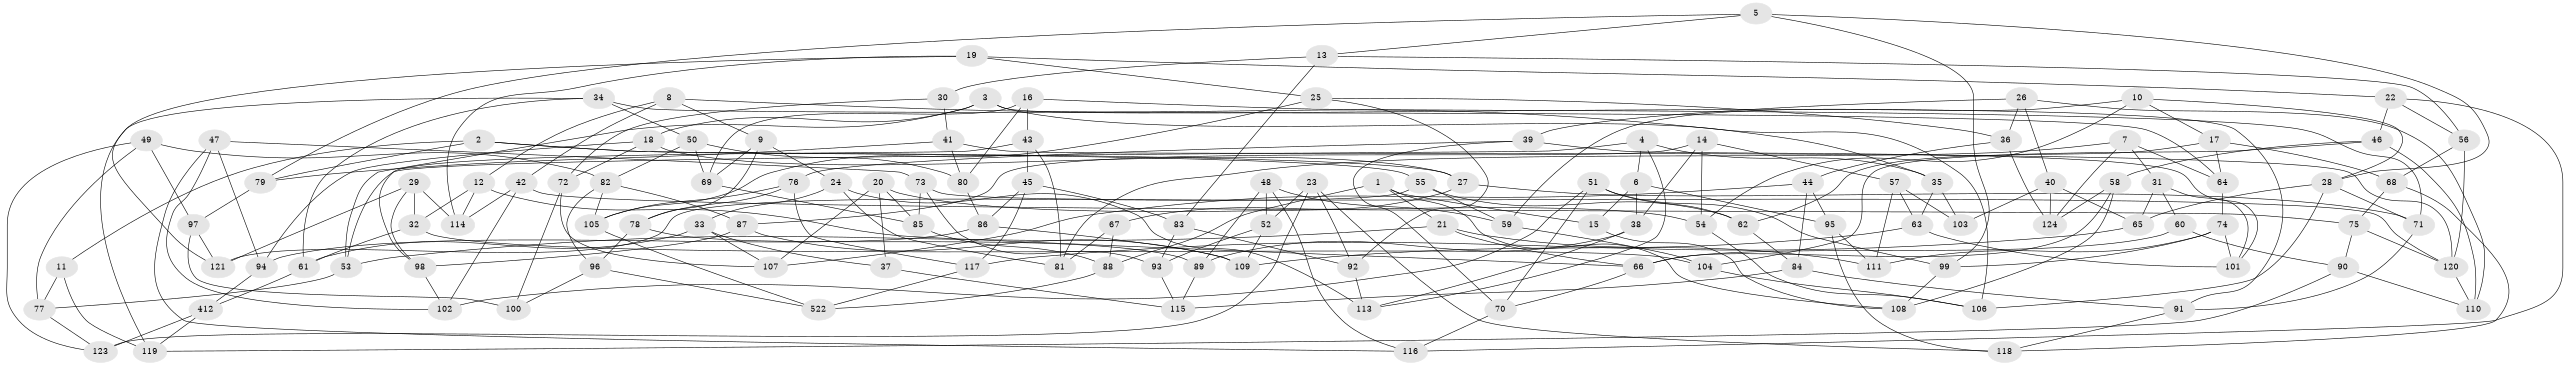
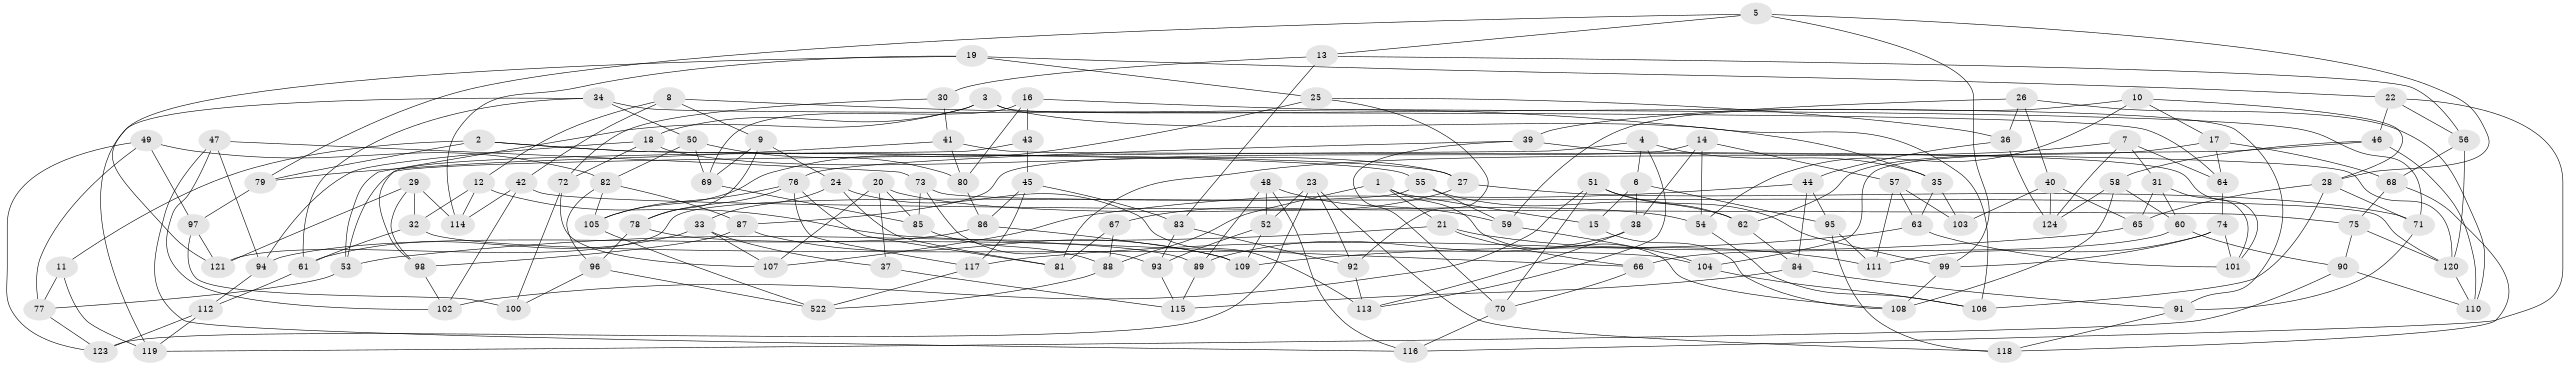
edge "43" -- "81": now "76" -- "81"
edge "58" -- "66": now "58" -- "60"
node "412": label "412" -> "112"
